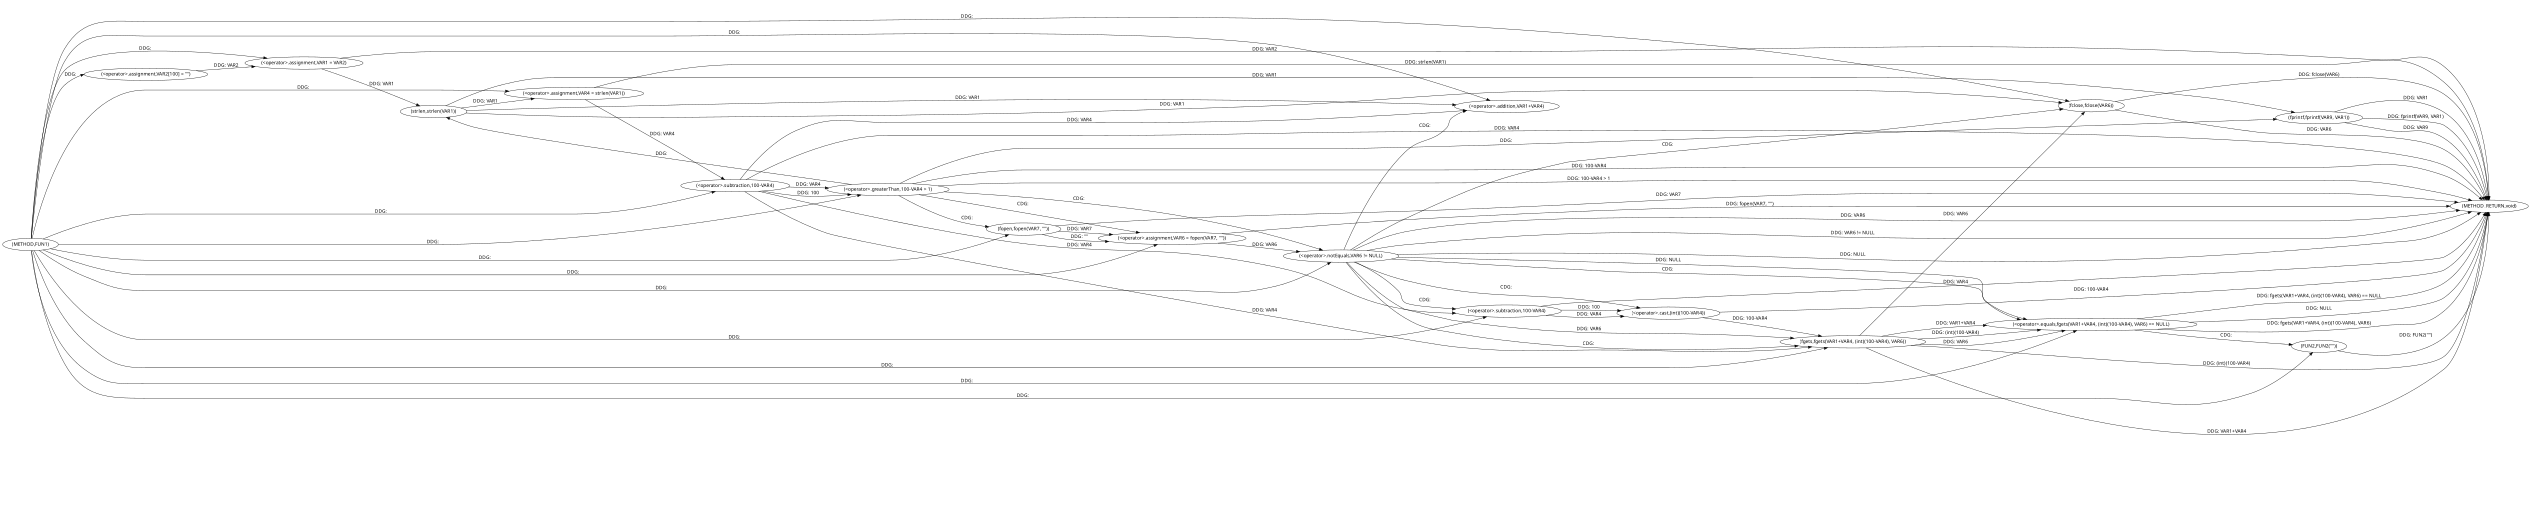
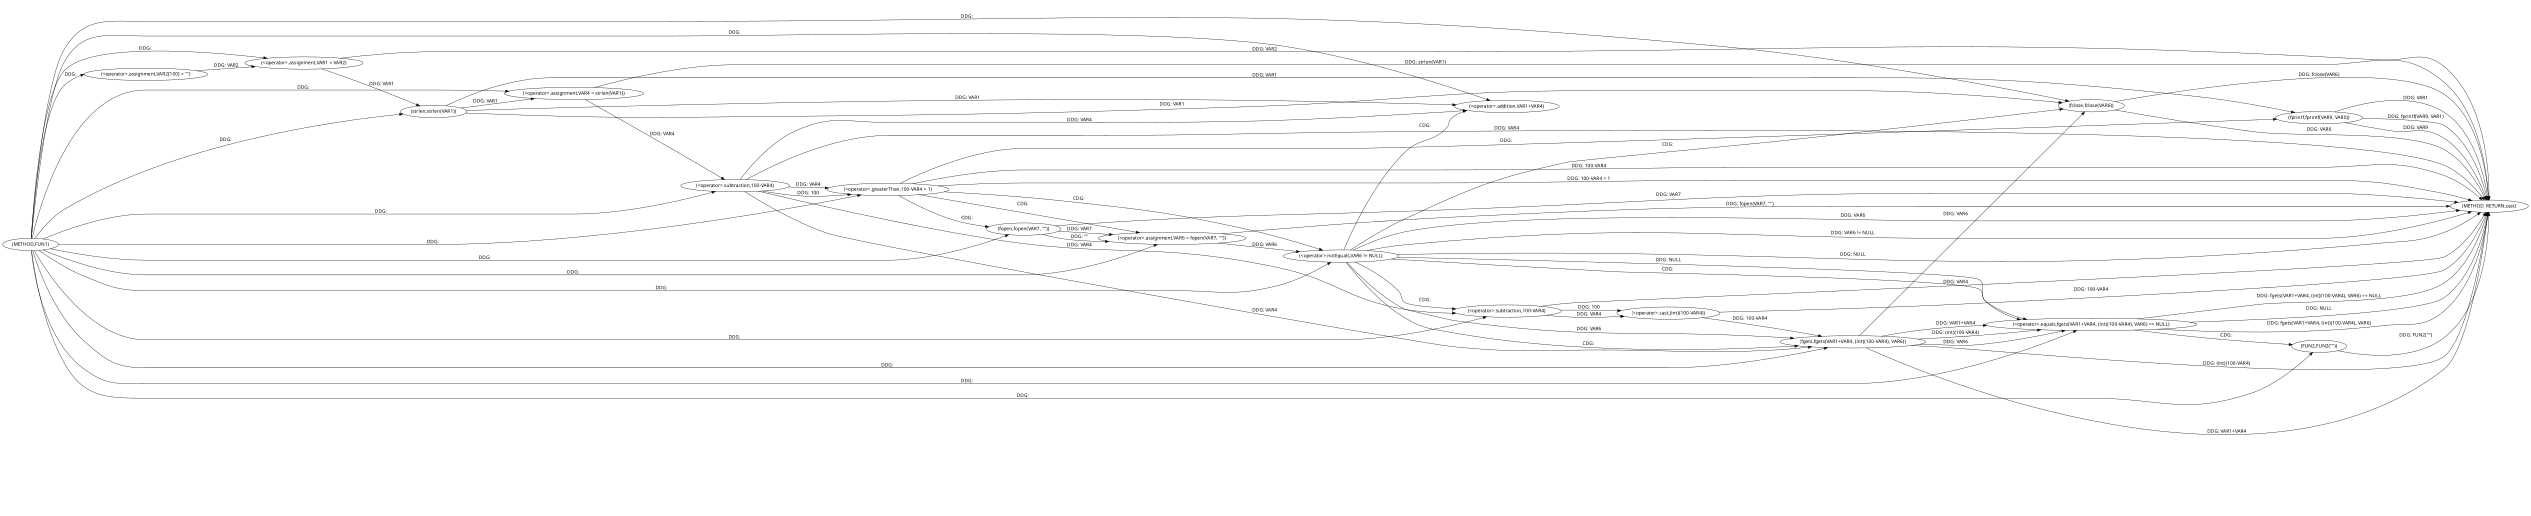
node "(fprintf,fprintf(VAR9, VAR1))": label "(fprintf,fprintf(VAR9, VAR1))" -> "(fprintf,fprintf(VAR9, VAR0))"
edge "(<operator>.greaterThan,100-VAR4 > 1)" -> "(strlen,strlen(VAR1))": now "(METHOD,FUN1)" -> "(strlen,strlen(VAR1))"
node "(METHOD_RETURN,void)": label "(METHOD_RETURN,void)" -> "(METHOD_RETURN,cast)"
edge "(<operator>.notEquals,VAR6 != NULL)" -> "(<operator>.cast,(int)(100-VAR4))": removed, label "CDG:"
